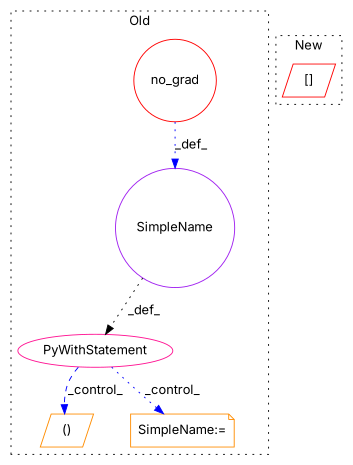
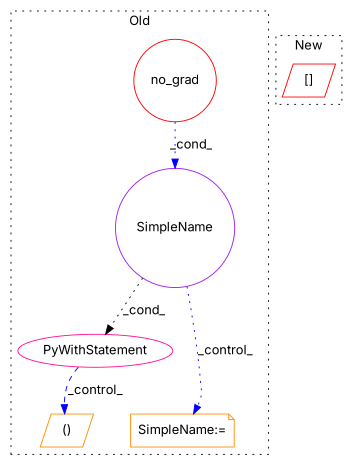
edge "no_grad" -> "SimpleName": label "_def_" -> "_cond_"
edge "SimpleName" -> "PyWithStatement": label "_def_" -> "_cond_"
edge "PyWithStatement" -> "SimpleName:=": now "SimpleName" -> "SimpleName:="
